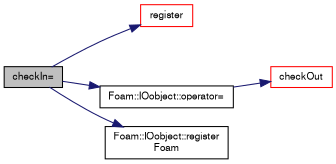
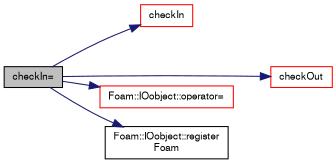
node "register": label "register" -> "checkIn"
edge "Foam::IOobject::operator=" -> "checkOut": now "checkIn=" -> "checkOut"
node "Foam::IOobject::operator=": color black -> red
